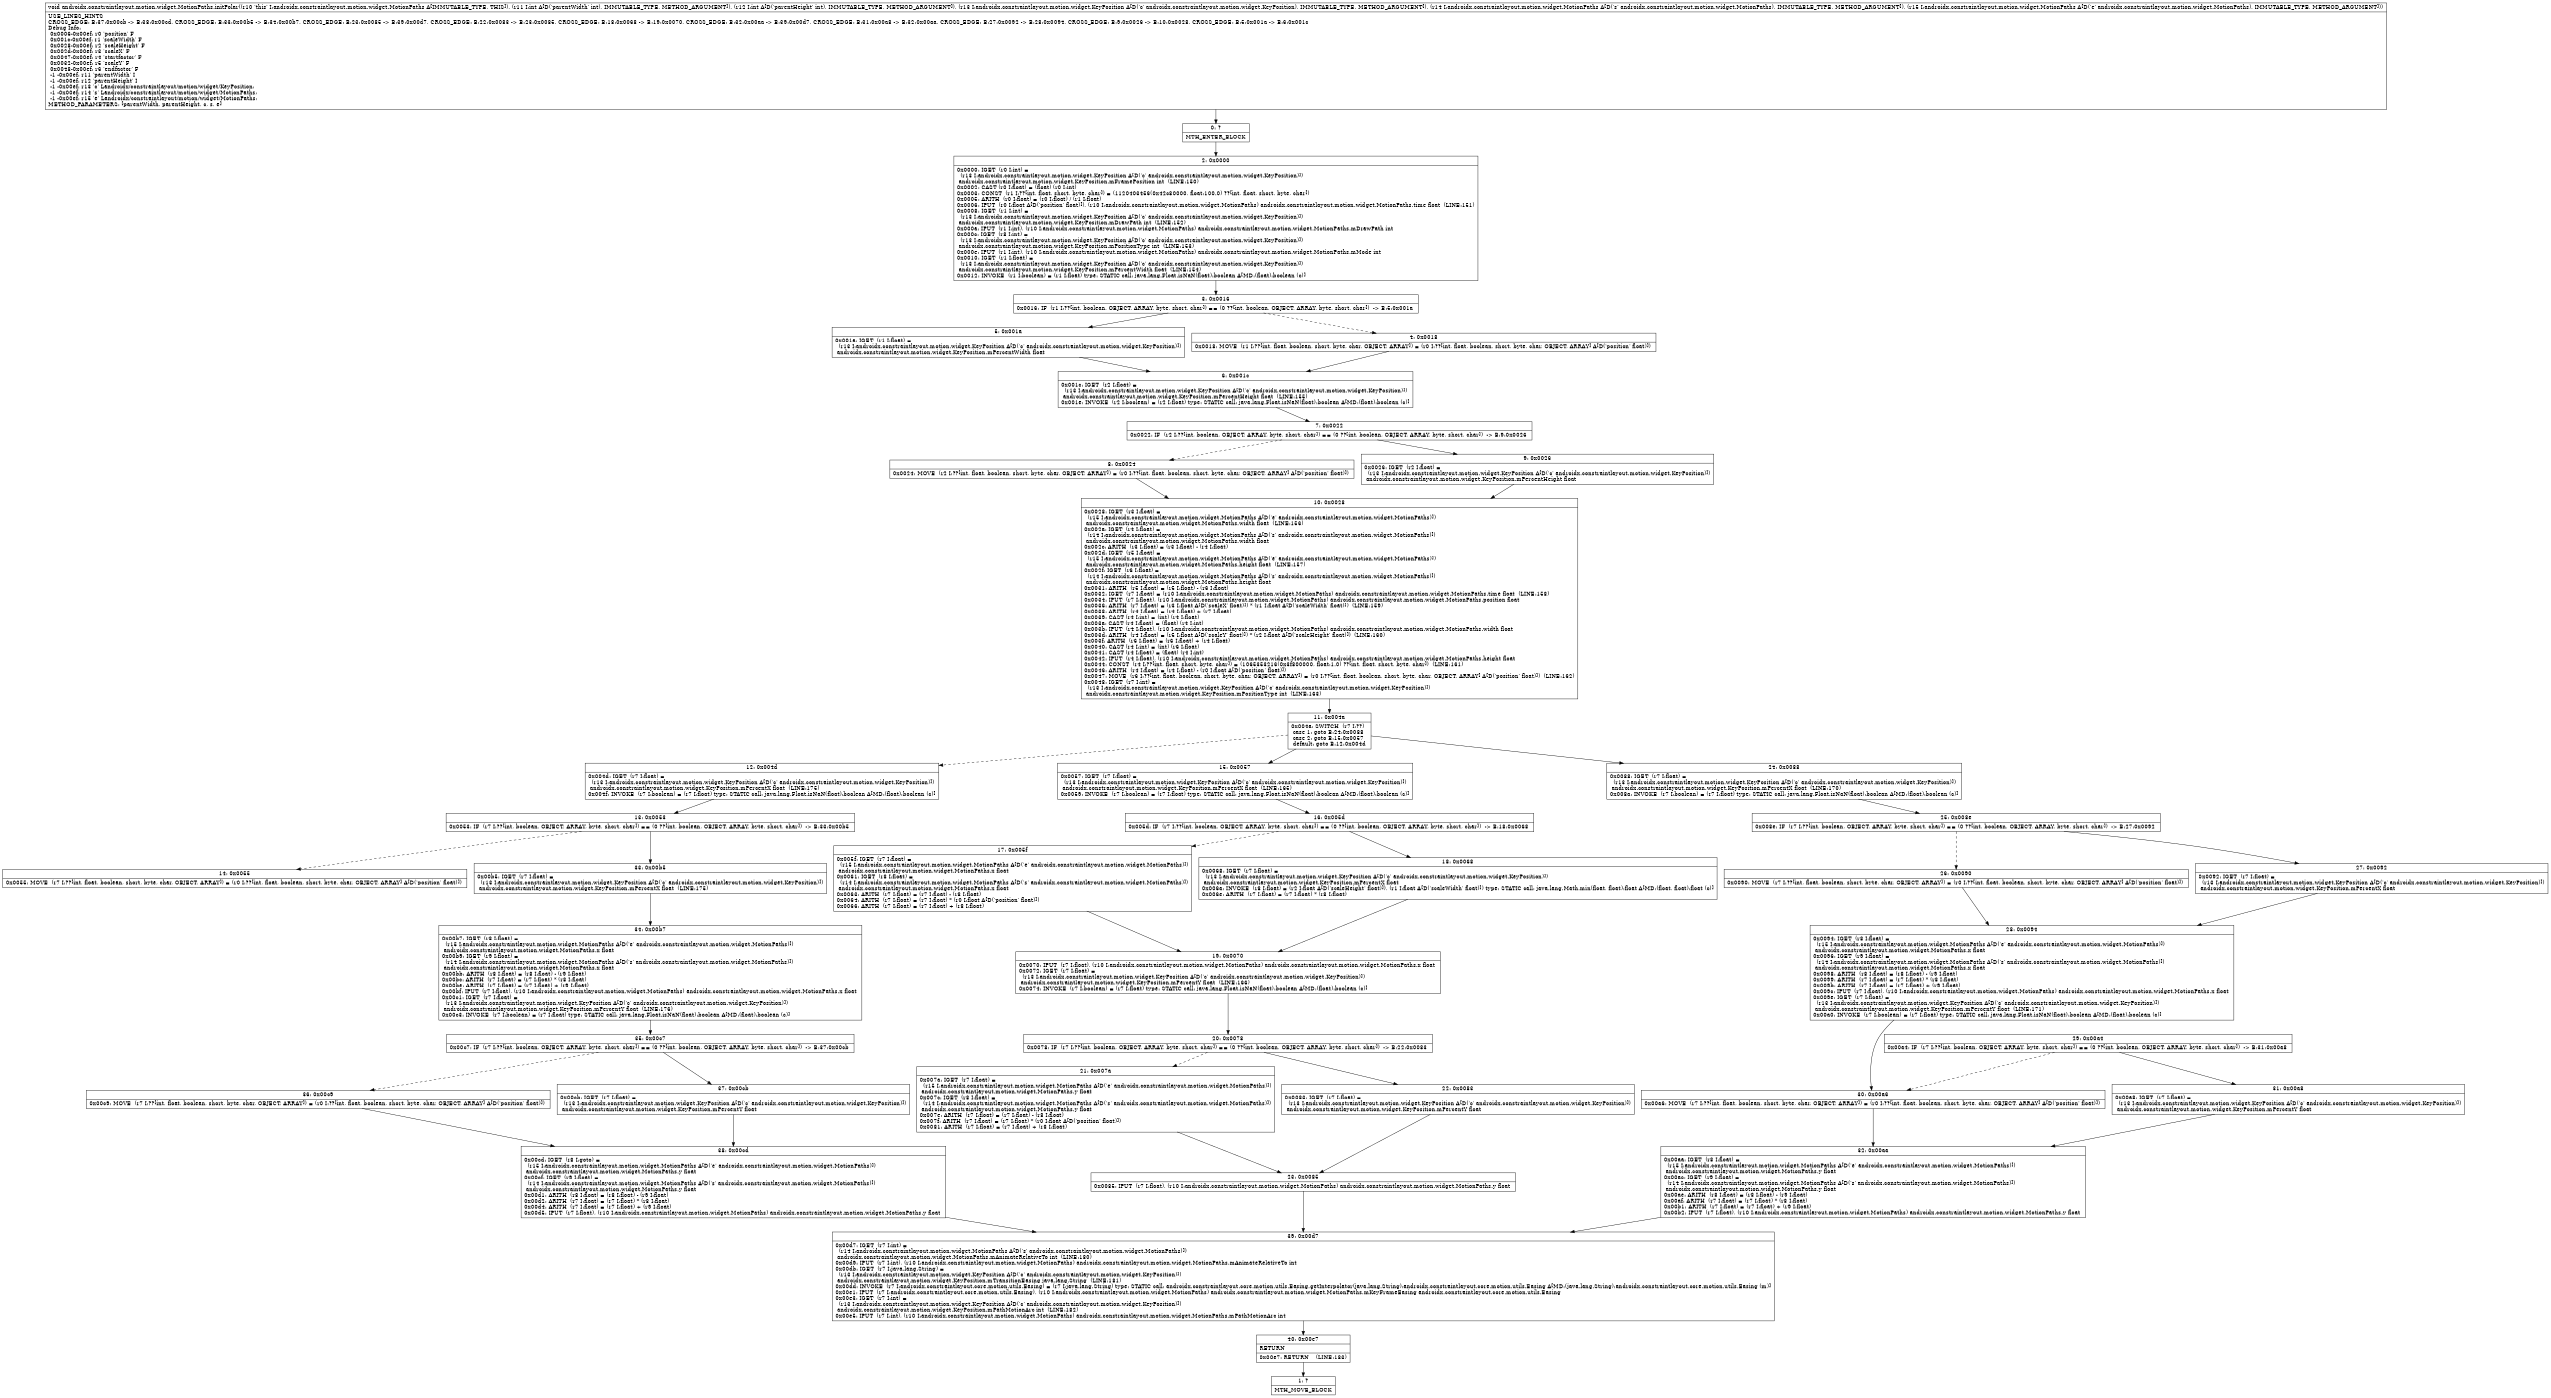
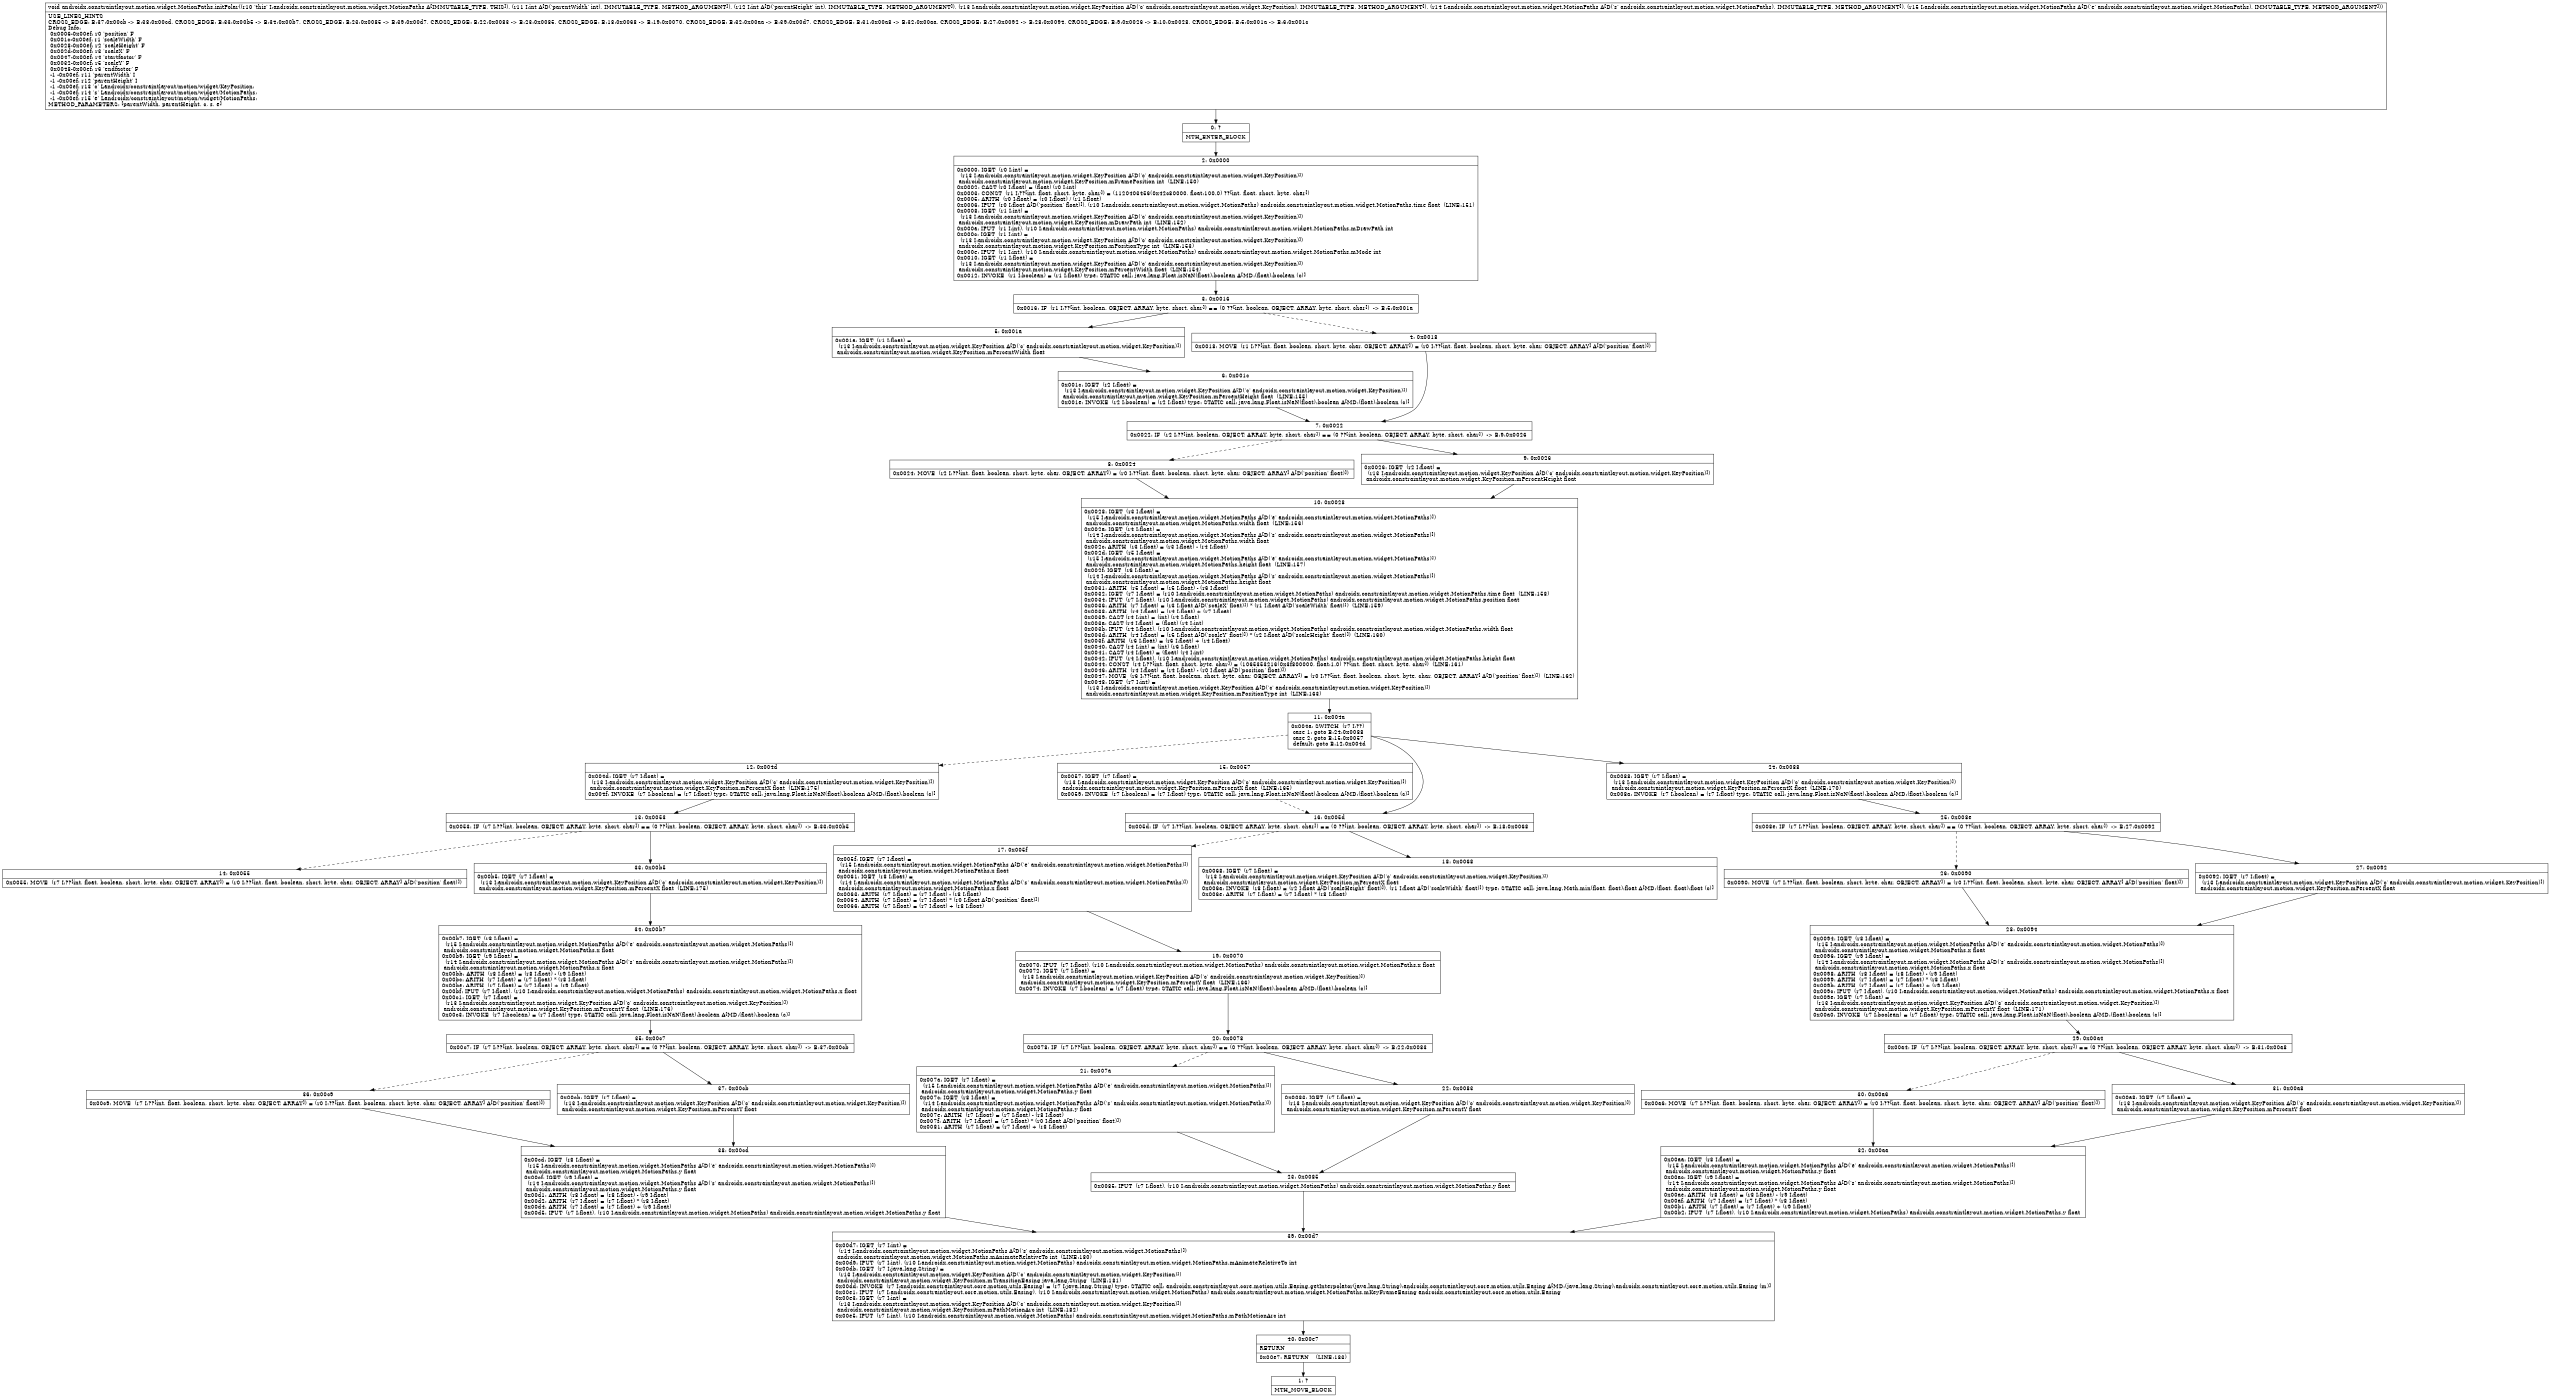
node "2: 0x0000": text "0x000c: IGET  (r8 I:int) =" -> "0x000c: IGET  (r1 I:int) ="
edge "4: 0x0018" -> "6: 0x001c": now "4: 0x0018" -> "7: 0x0022"
edge "11: 0x004a" -> "15: 0x0057": now "11: 0x004a" -> "16: 0x005d"
edge "15: 0x0057" -> "16: 0x005d": style solid -> dashed
edge "18: 0x0068" -> "19: 0x0070": removed
edge "28: 0x0094" -> "30: 0x00a6": now "28: 0x0094" -> "29: 0x00a4"
node "38: 0x00cd": text "0x00cd: IGET  (r8 I:goto) =" -> "0x00cd: IGET  (r8 I:float) ="
